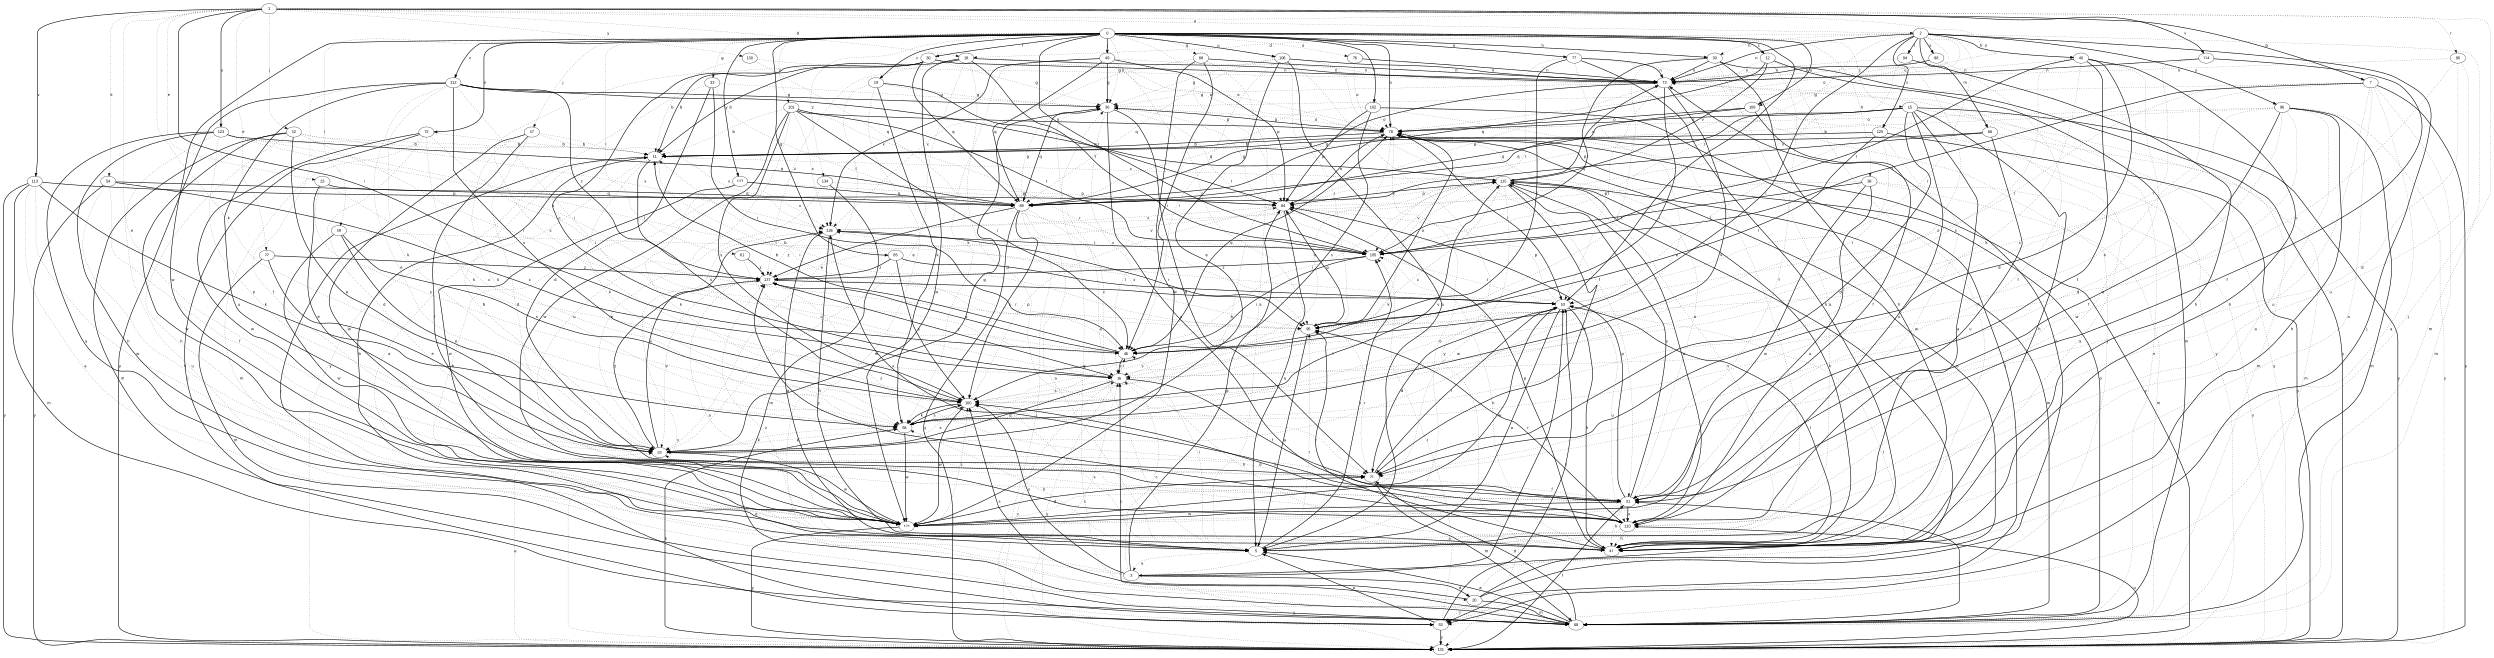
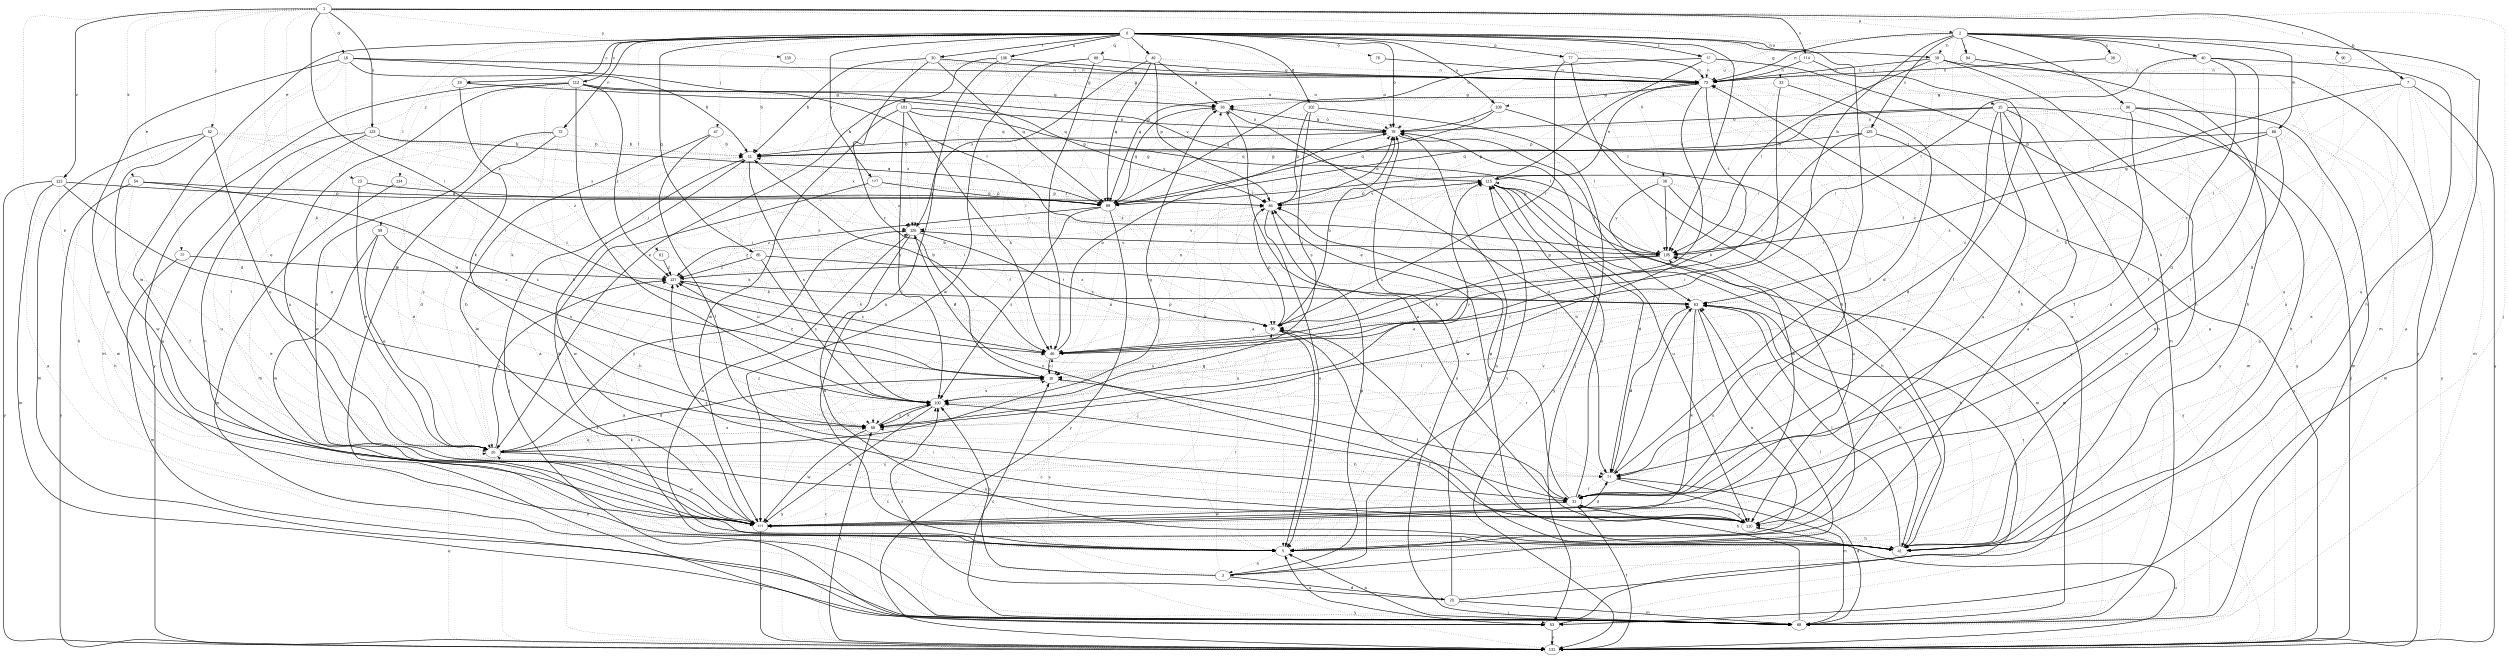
edge "2" -> "18": removed, label "d"
edge "22" -> "26": style bold -> dotted
edge "123" -> "20": now "123" -> "110"
